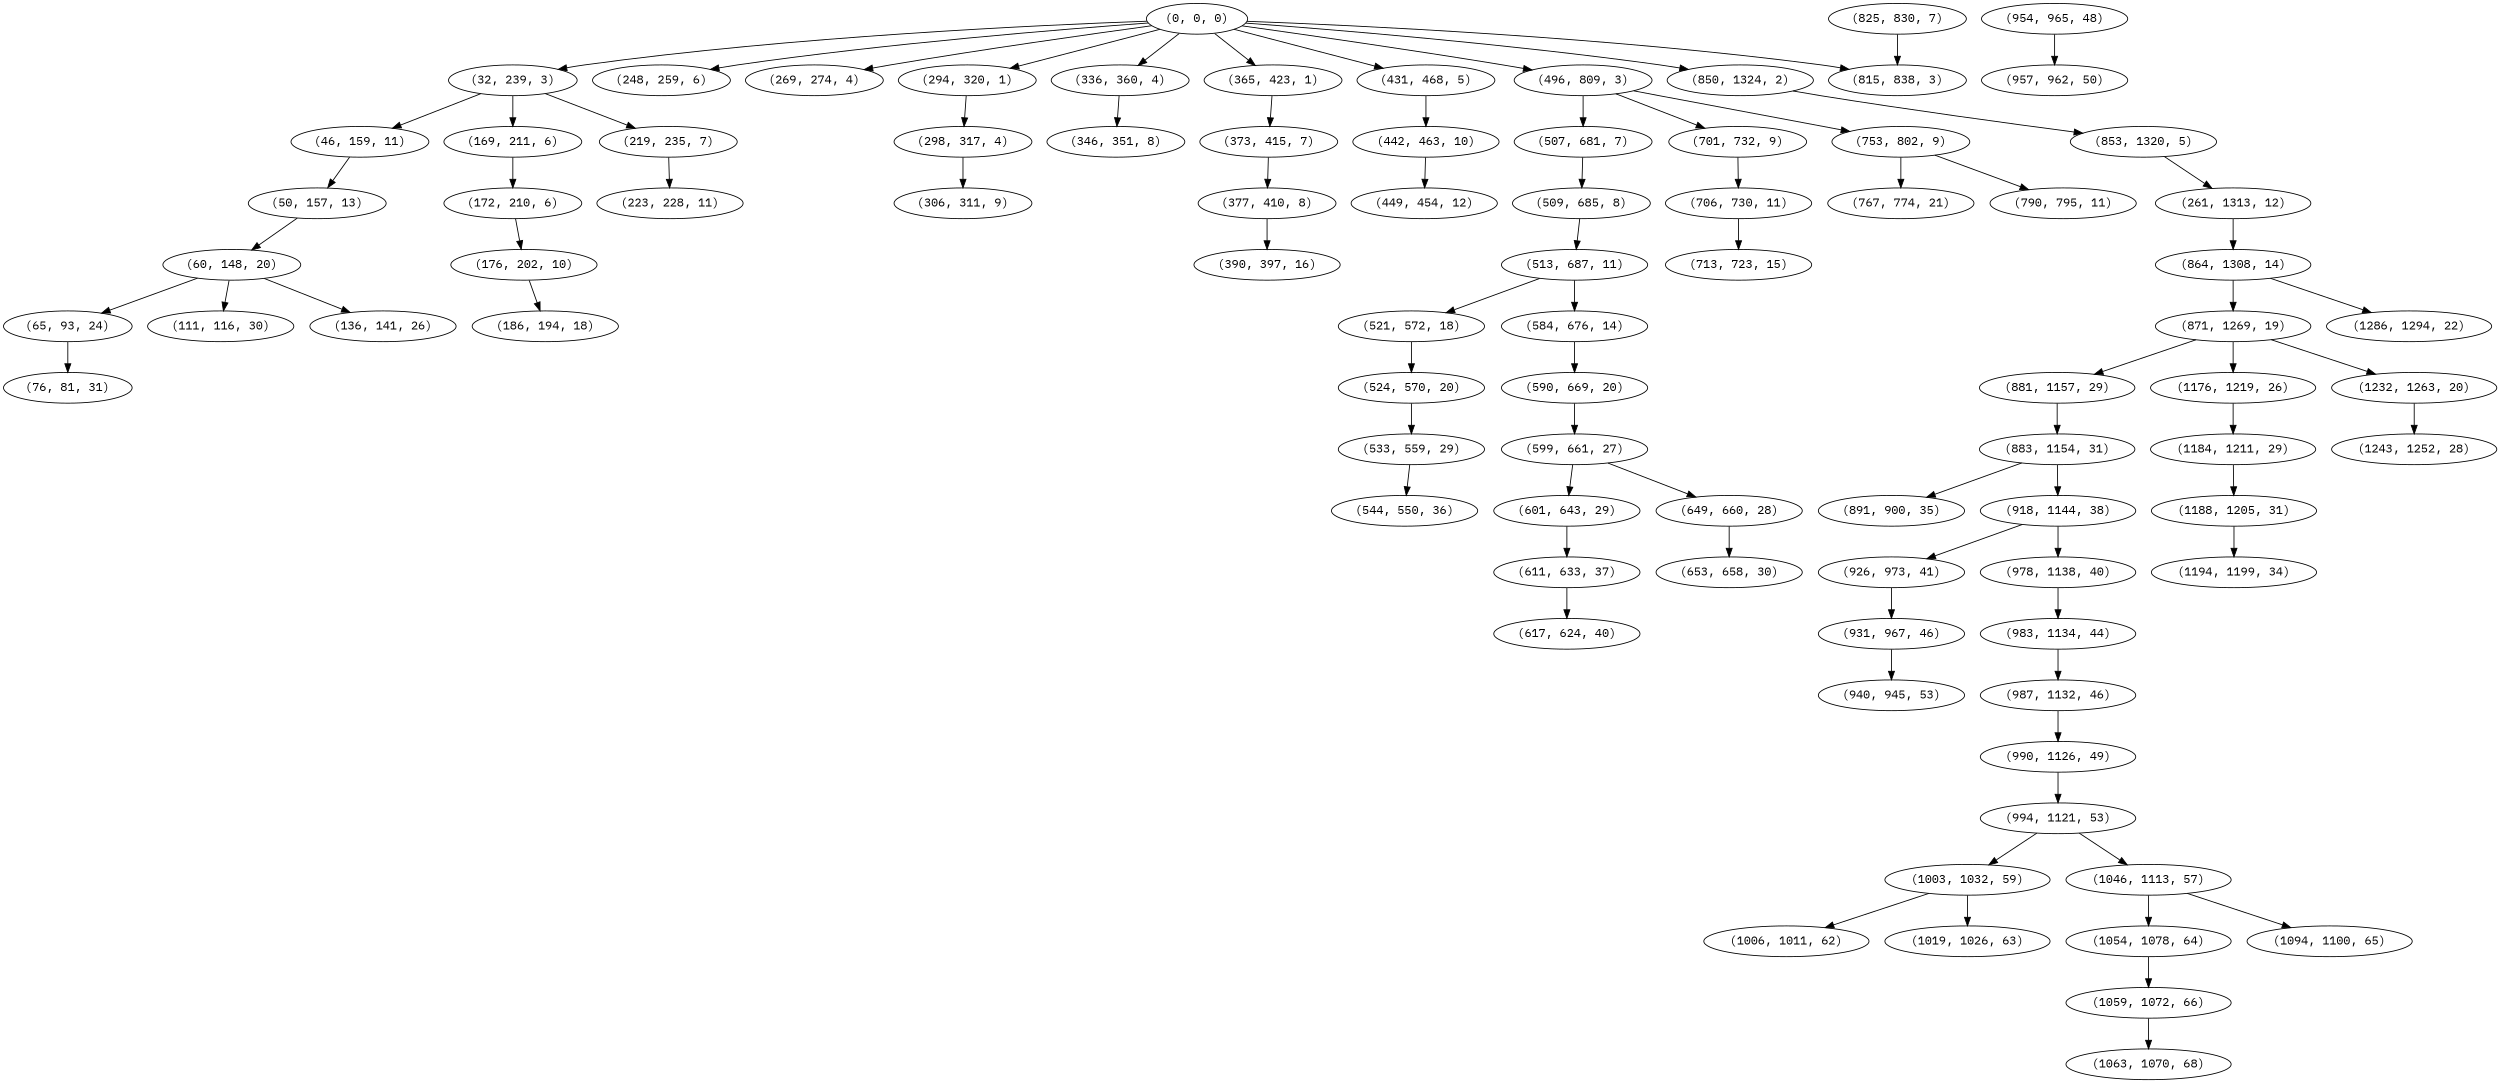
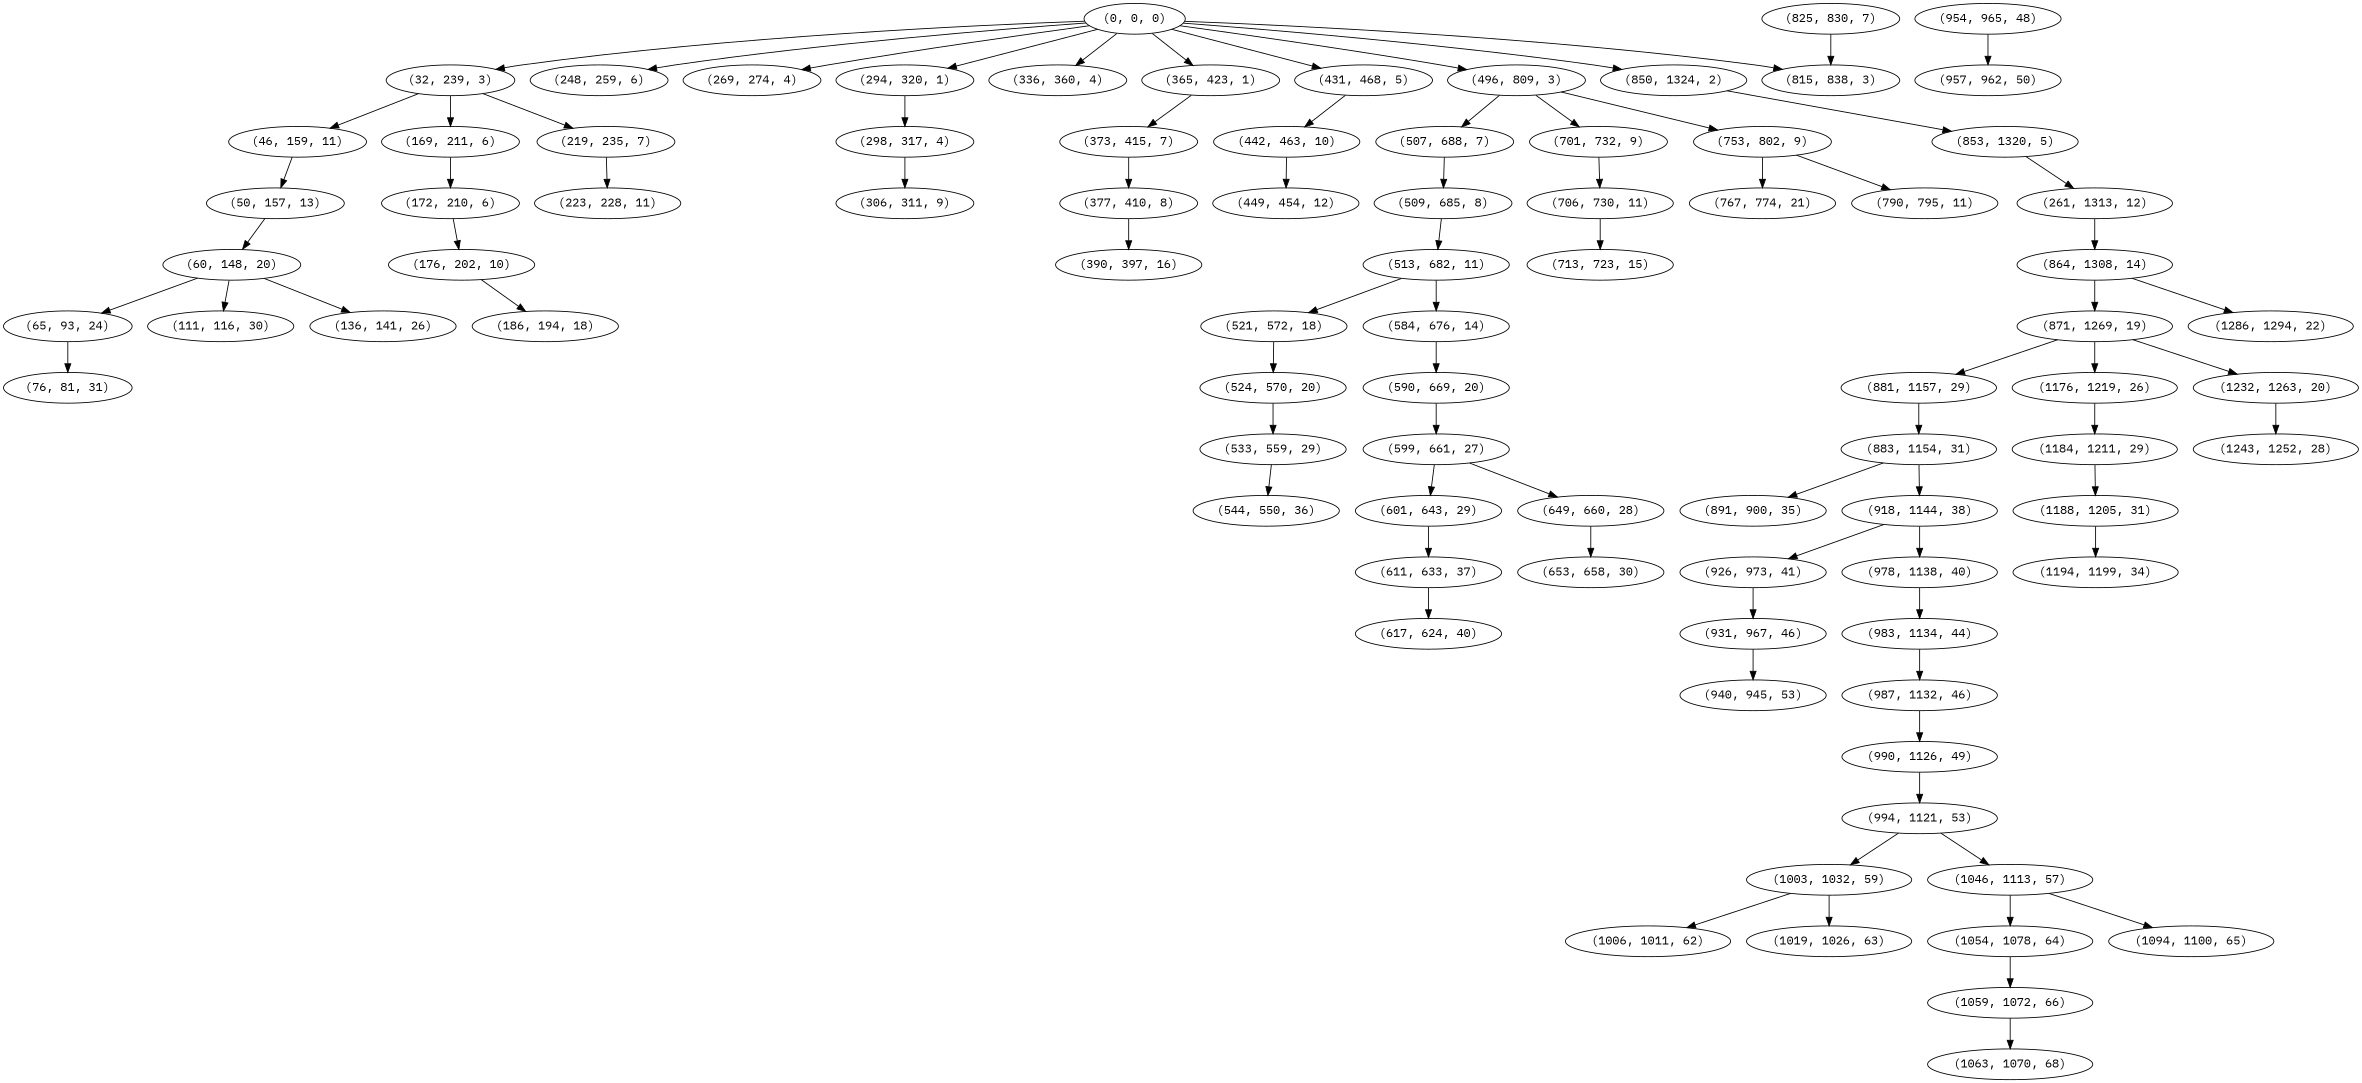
node "(346, 351, 8)": removed
node "(507, 681, 7)": label "(507, 681, 7)" -> "(507, 688, 7)"
node "(513, 687, 11)": label "(513, 687, 11)" -> "(513, 682, 11)"
